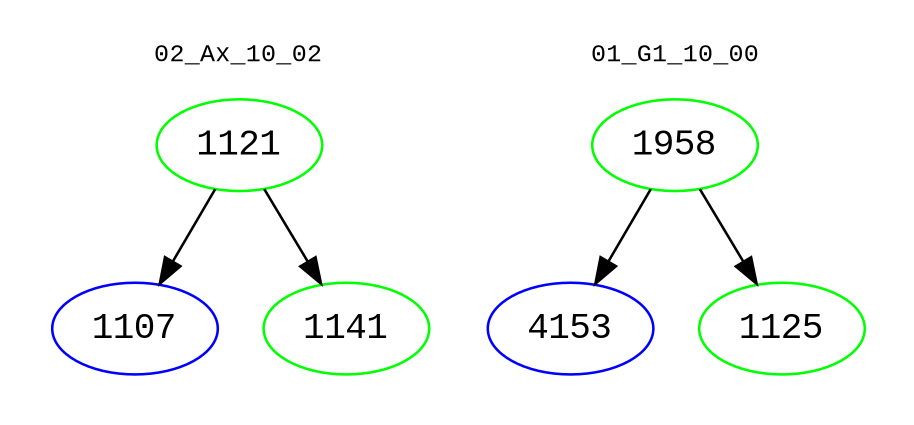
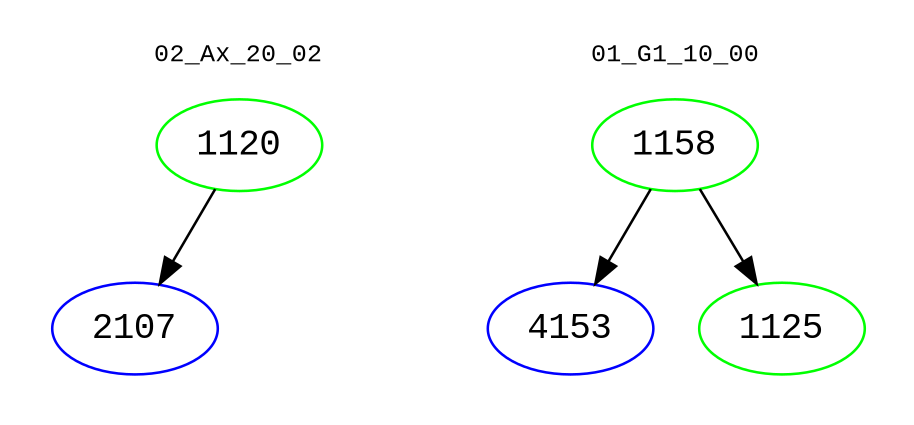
cluster "02_Ax_10_02": label "02_Ax_10_02" -> "02_Ax_20_02"
node "1121": label "1121" -> "1120"
node "1958": label "1958" -> "1158"
node "1107": label "1107" -> "2107"
node "1141": removed
